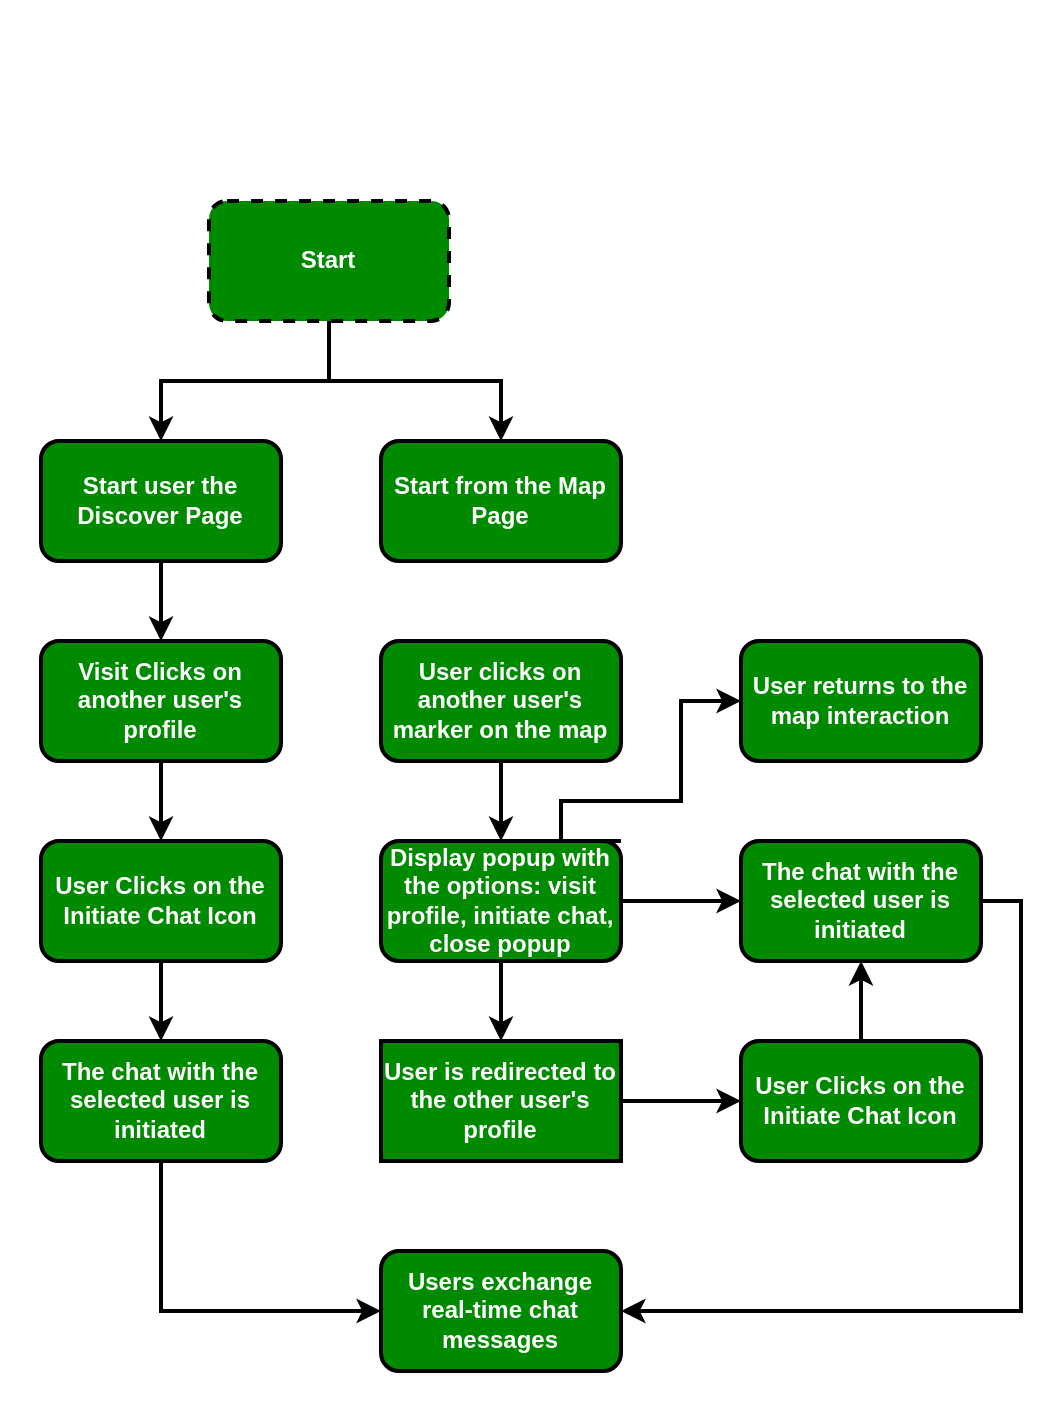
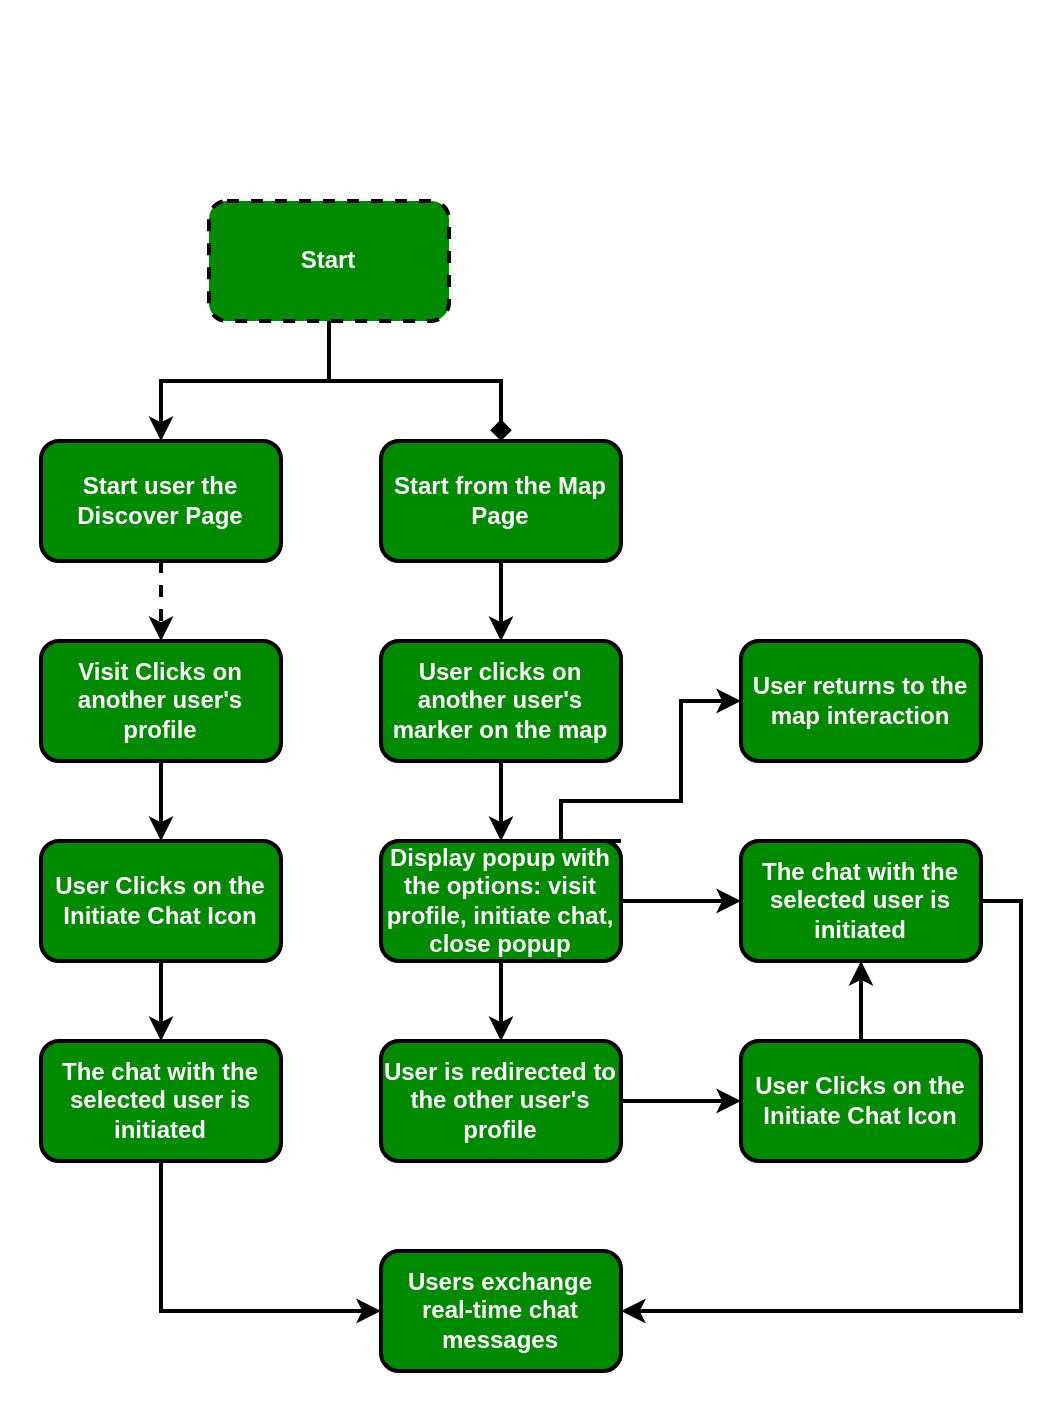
edge "Start" -> "Start from the Map Page": arrowhead classic -> diamond
edge "Start user the Discover Page" -> "Visit Clicks on another user's profile": style solid -> dashed
edge "Start from the Map Page" -> "User clicks on another user's marker on the map": added
node "Visit Profile": label "Visit Profile" -> "Icon Profile"
node "User is redirected to the other user's profile": shape rectangle -> rounded rectangle
